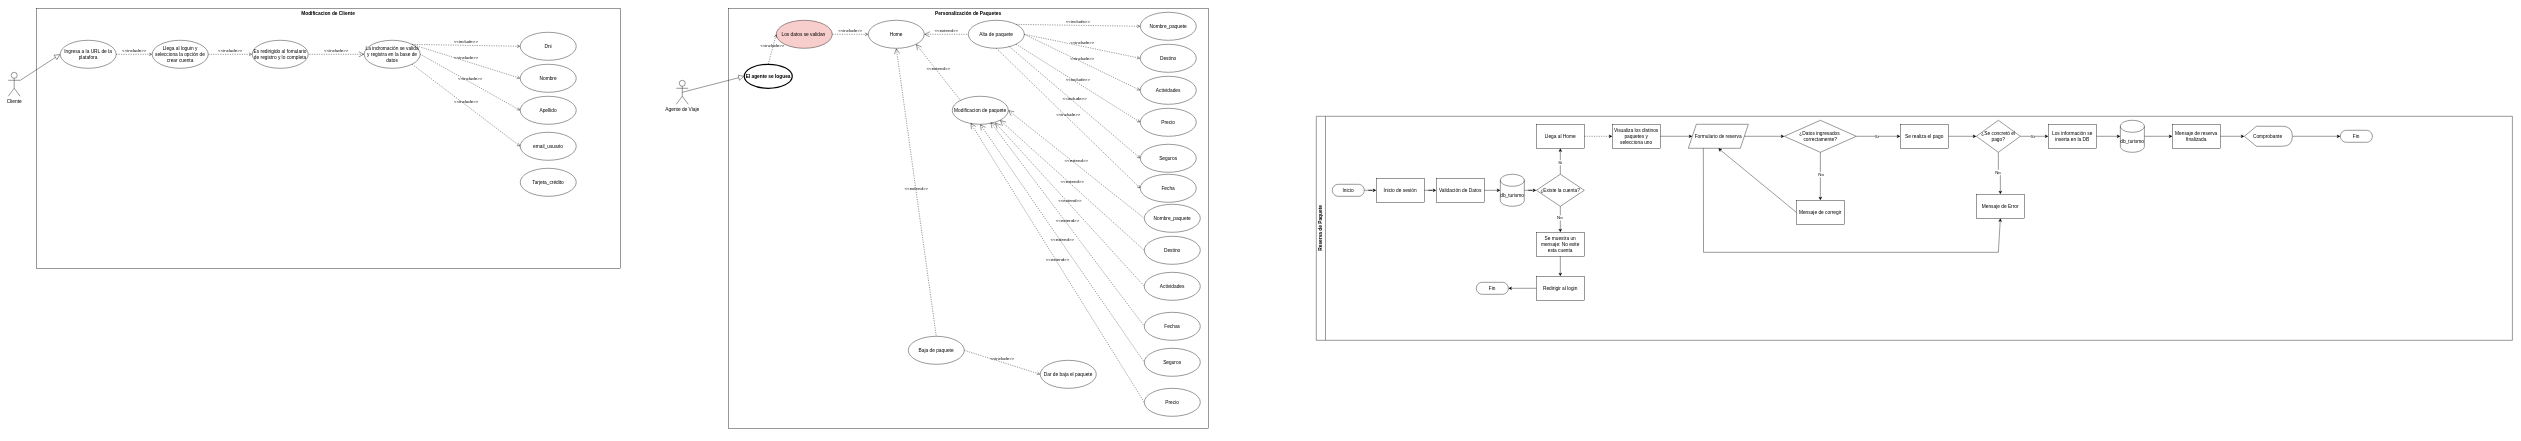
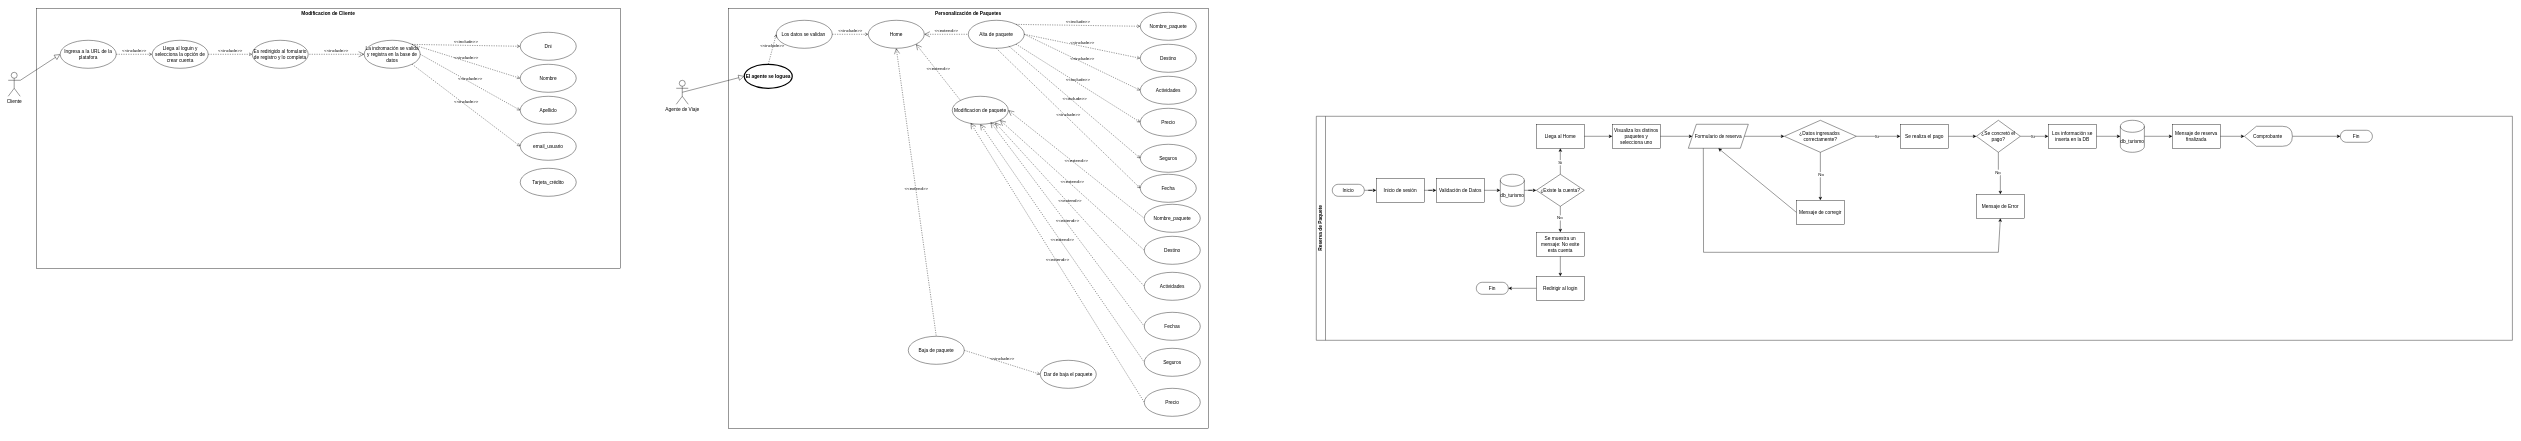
node "Los datos se validan": fillcolor #f8cecc -> #ffffff
edge "Llega al Home" -> "Visualiza los distinos paquetes y selecciona uno": style dashed -> solid
